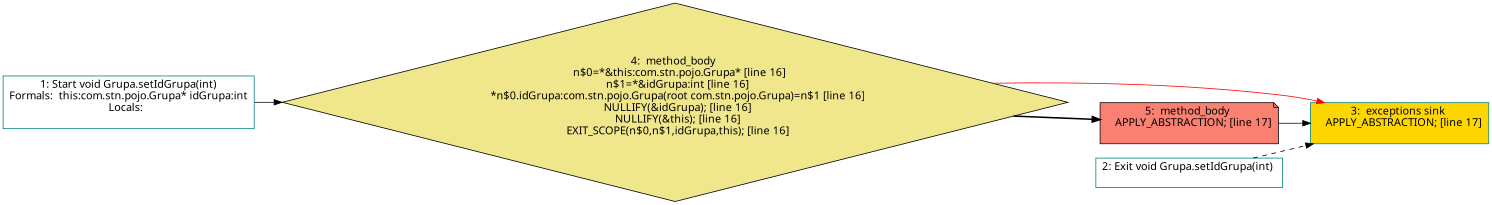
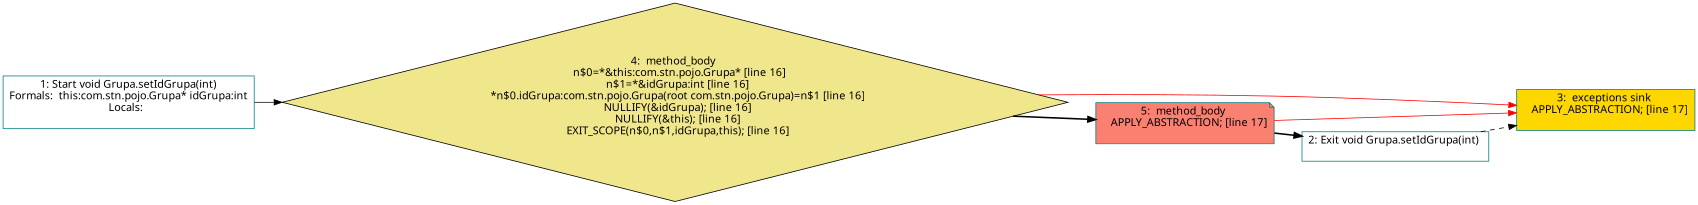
node "5:  method_body APPLY_ABSTRACTION; [line 17]": color black -> teal
edge "5:  method_body APPLY_ABSTRACTION; [line 17]" -> "3:  exceptions sink APPLY_ABSTRACTION; [line 17]": color black -> red
edge "5:  method_body APPLY_ABSTRACTION; [line 17]" -> "2: Exit void Grupa.setIdGrupa(int)": added
